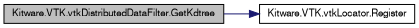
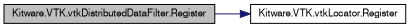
node "Kitware.VTK.vtkDistributedDataFilter.GetKdtree": label "Kitware.VTK.vtkDistributedDataFilter.GetKdtree" -> "Kitware.VTK.vtkDistributedDataFilter.Register"
